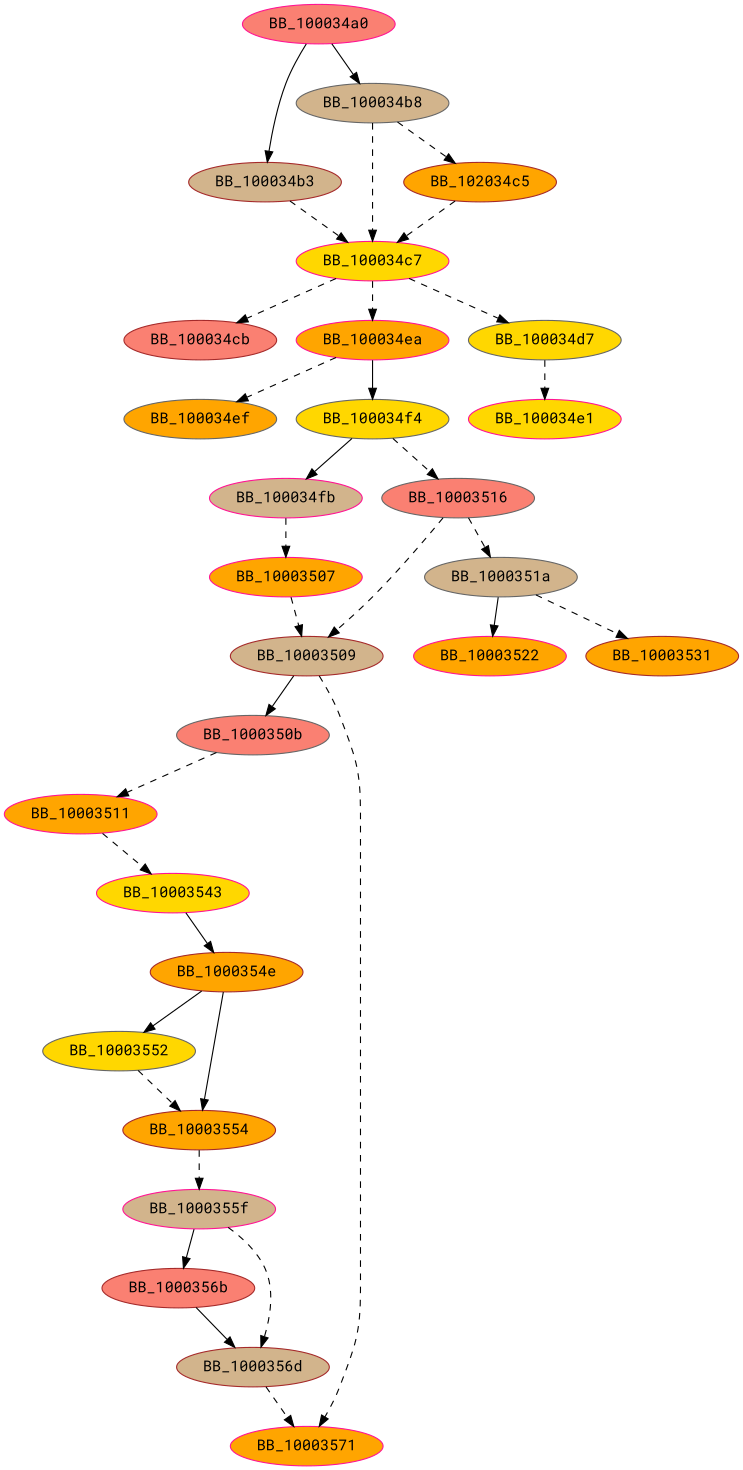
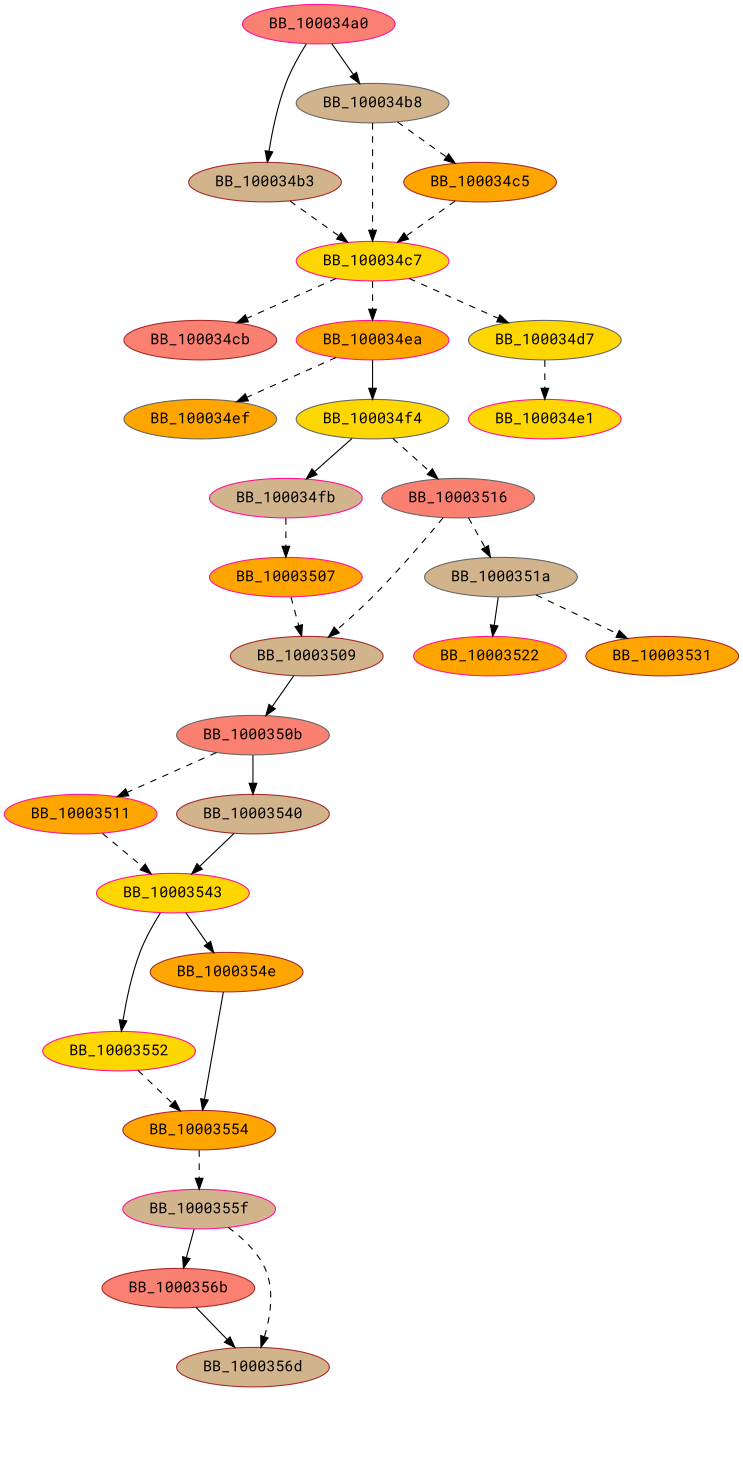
node "BB_102034c5": label "BB_102034c5" -> "BB_100034c5"
node "BB_10003540": added
edge "BB_1000354e" -> "BB_10003552": now "BB_10003543" -> "BB_10003552"
node "BB_10003552": color gray40 -> deeppink
node "BB_10003571": removed
